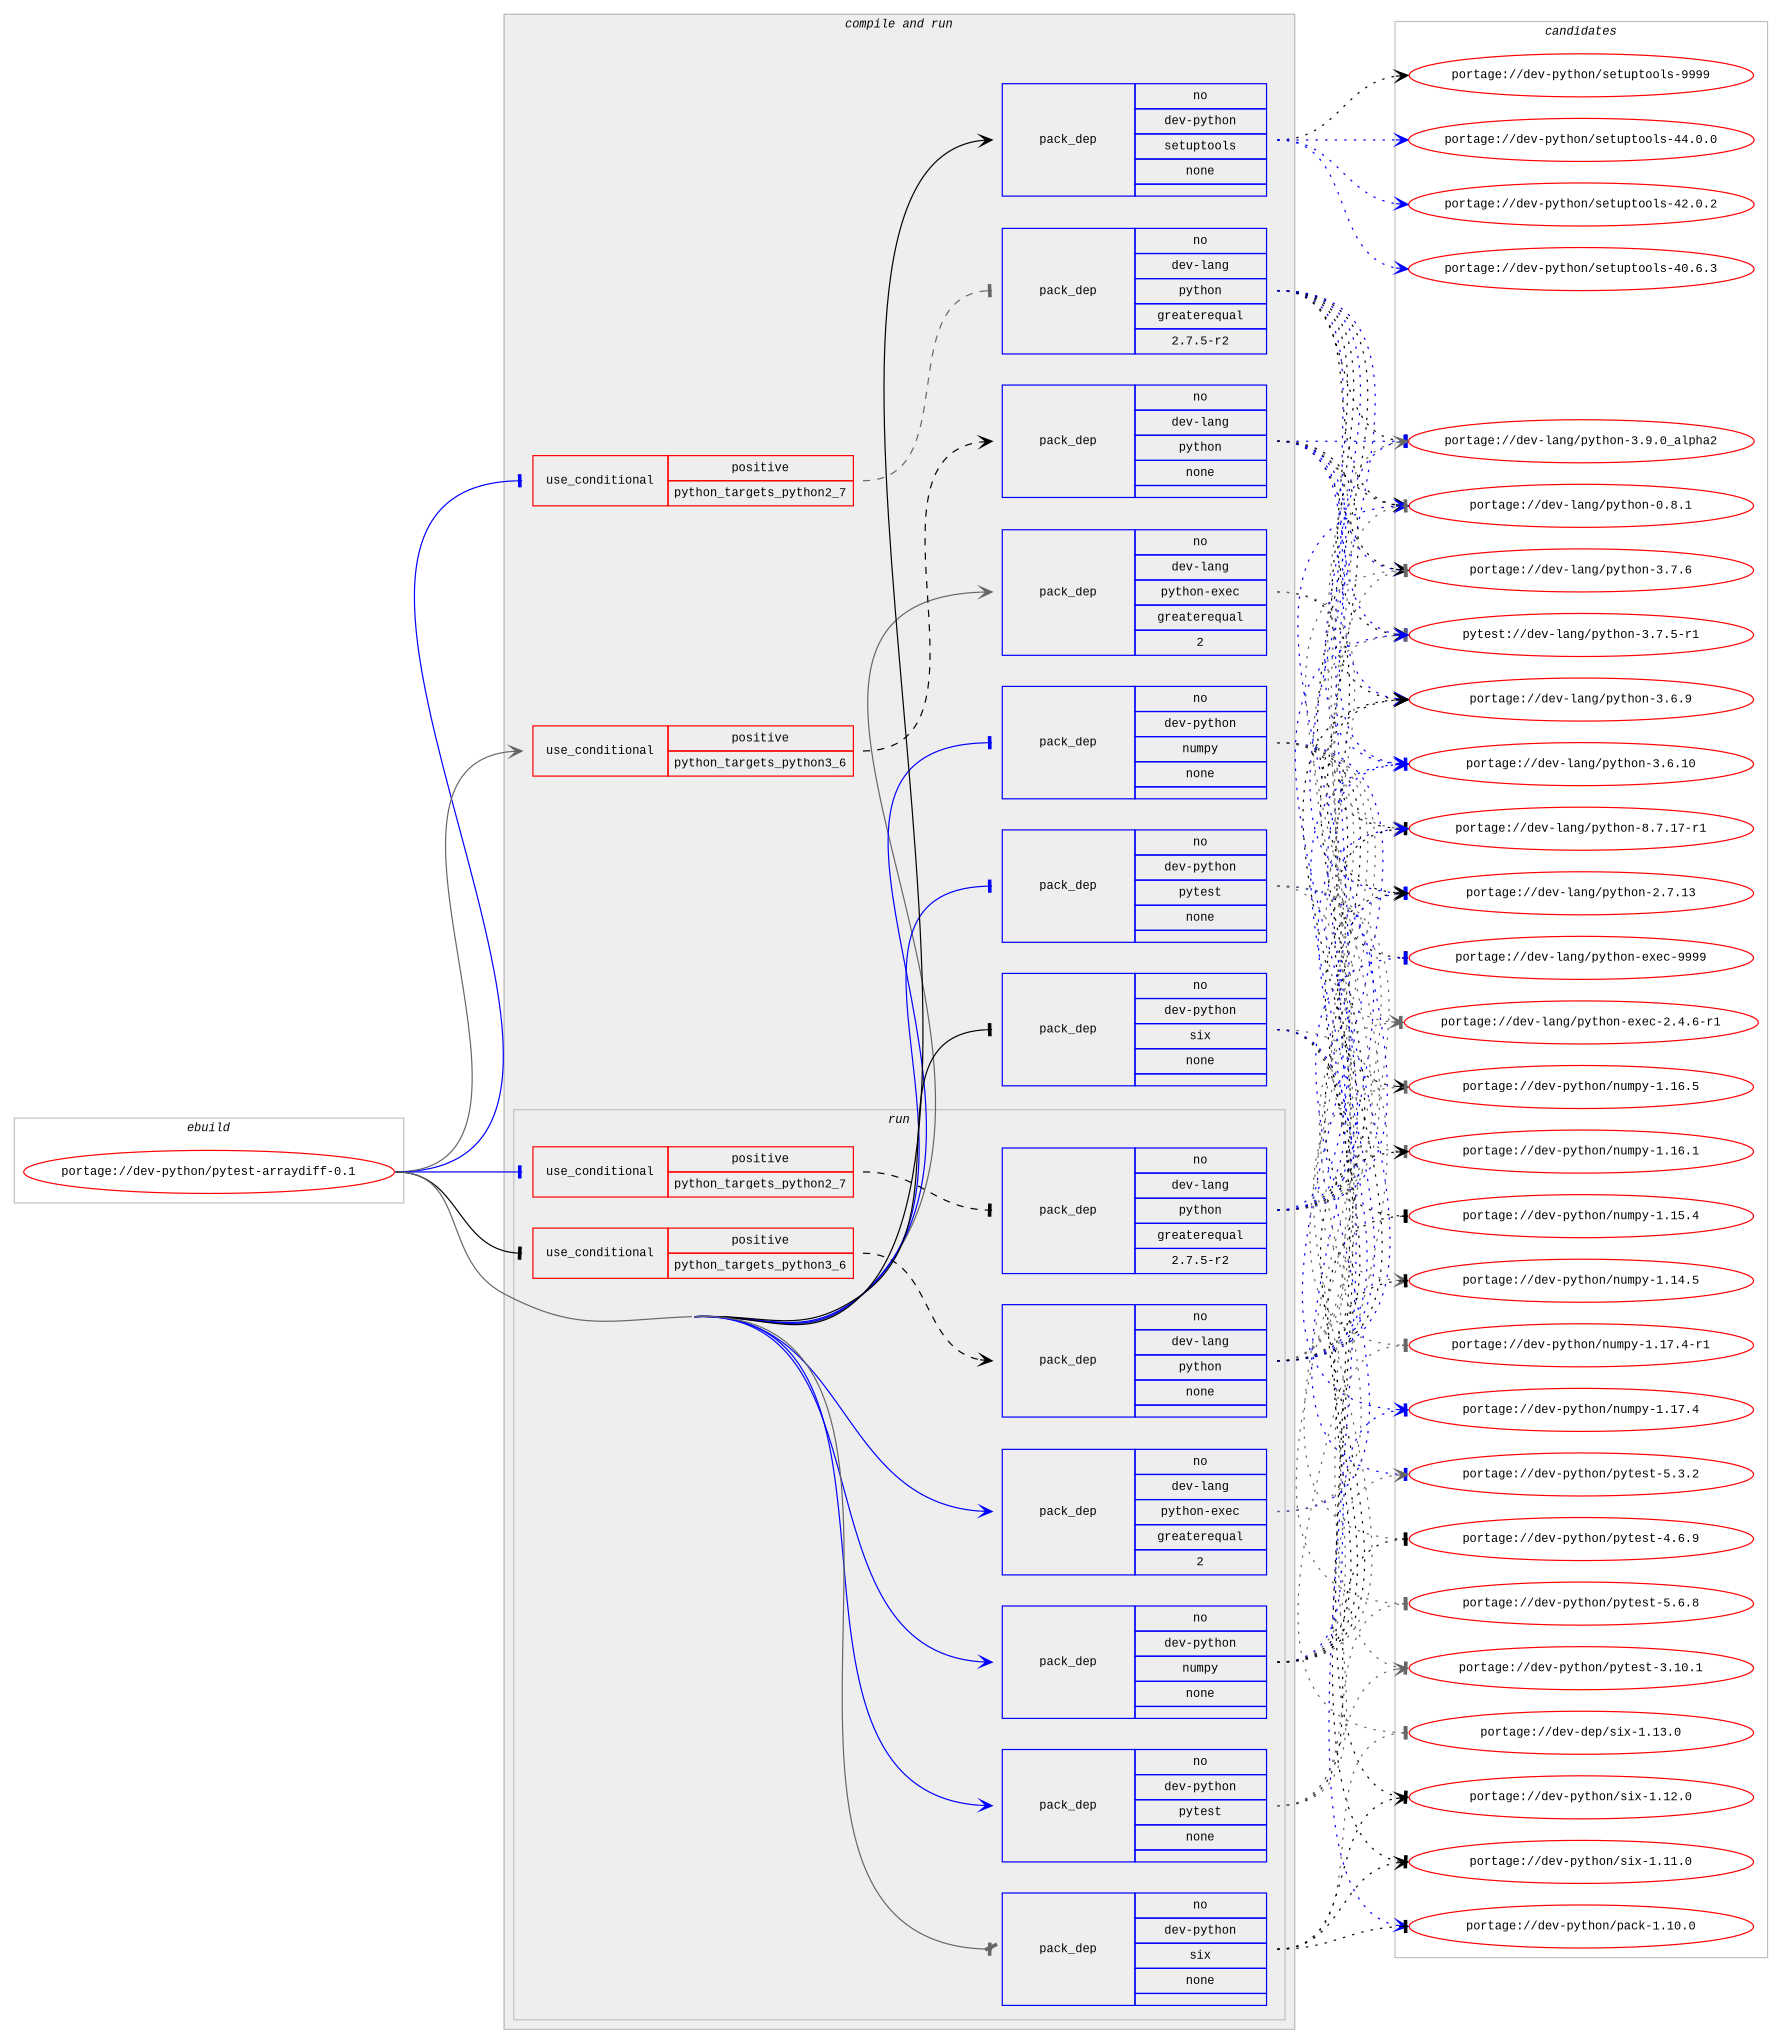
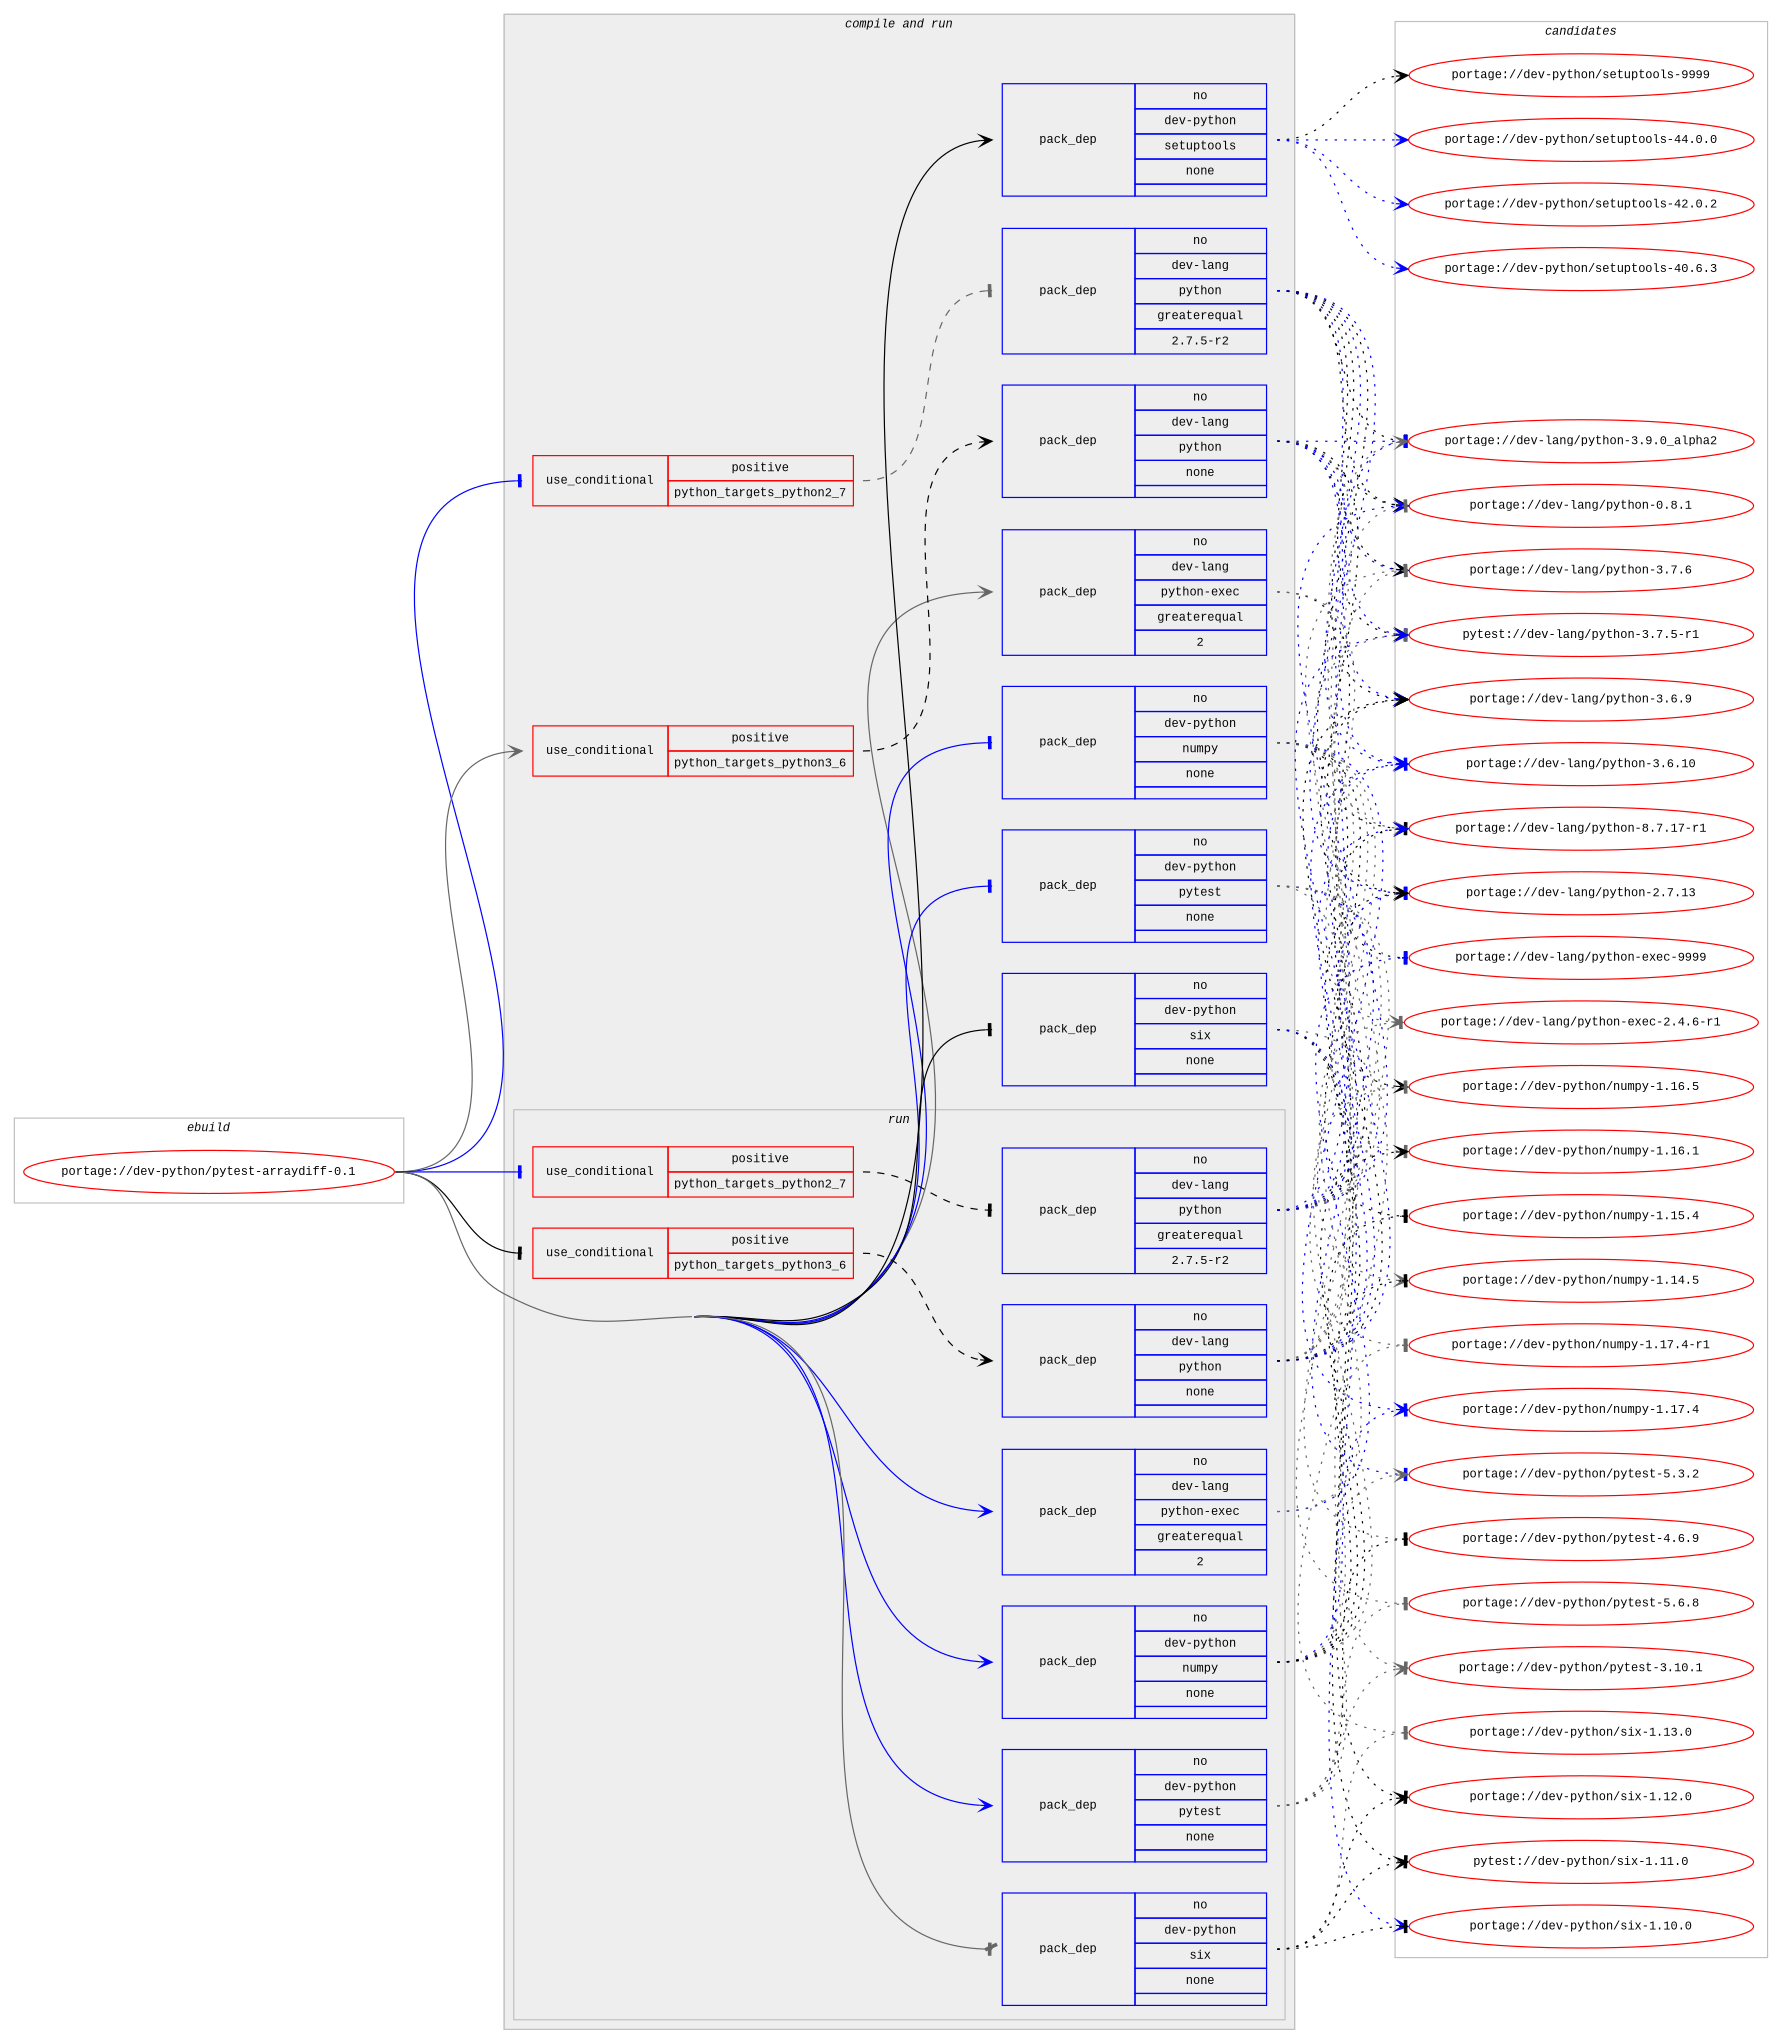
node "portage://dev-dep/six-1.13.0": label "portage://dev-dep/six-1.13.0" -> "portage://dev-python/six-1.13.0"
node "portage://dev-python/six-1.11.0": label "portage://dev-python/six-1.11.0" -> "pytest://dev-python/six-1.11.0"
node "portage://dev-python/pack-1.10.0": label "portage://dev-python/pack-1.10.0" -> "portage://dev-python/six-1.10.0"
